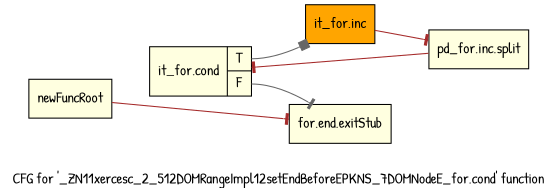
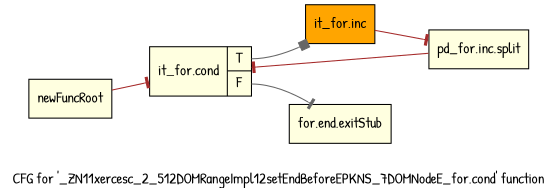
edge "newFuncRoot" -> "for.end.exitStub": now "newFuncRoot" -> "it_for.cond"
